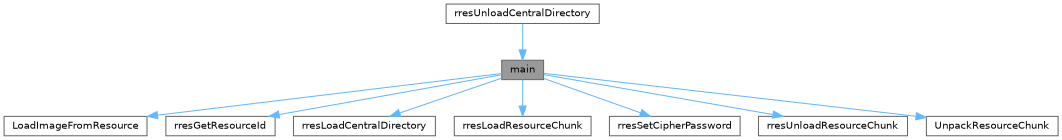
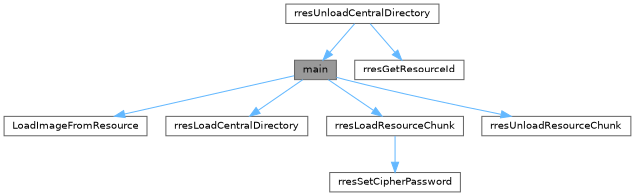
edge "main" -> "rresGetResourceId": now "rresUnloadCentralDirectory" -> "rresGetResourceId"
edge "main" -> "rresSetCipherPassword": now "rresLoadResourceChunk" -> "rresSetCipherPassword"
node "UnpackResourceChunk": removed
